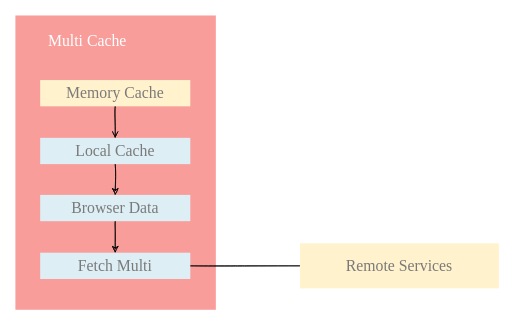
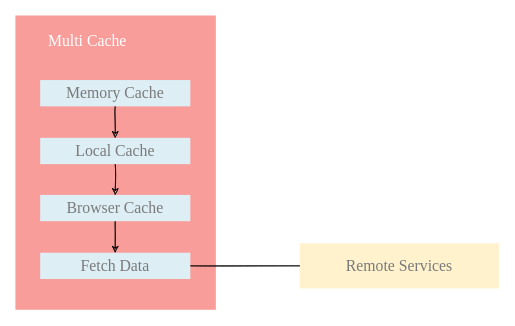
node "Memory Cache": fillcolor #fff2cc -> #ddeef5
edge "Memory Cache" -> "Local Cache": arrowhead open -> classic
node "Browser Data": label "Browser Data" -> "Browser Cache"
node "Fetch Multi": label "Fetch Multi" -> "Fetch Data"
